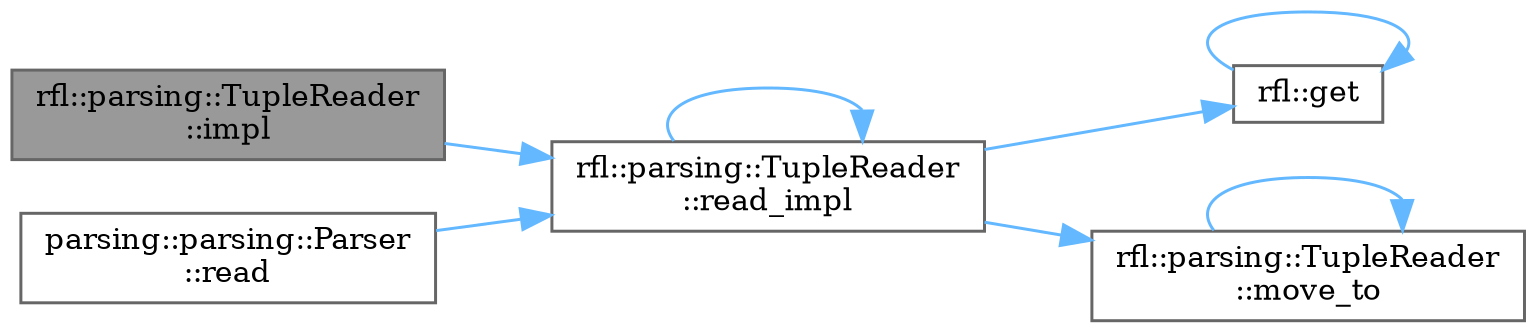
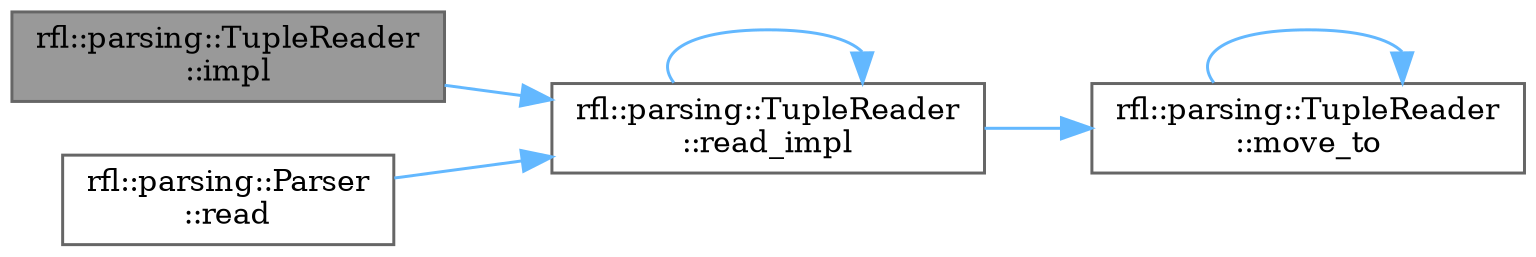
node "rfl::get": removed
node "parsing::parsing::Parser ::read": label "parsing::parsing::Parser ::read" -> "rfl::parsing::Parser ::read"
